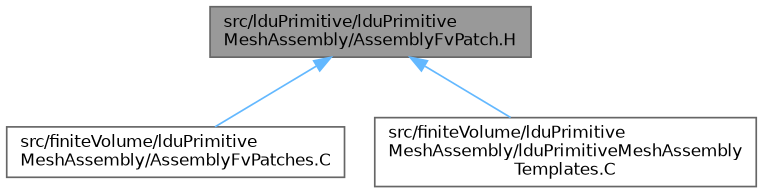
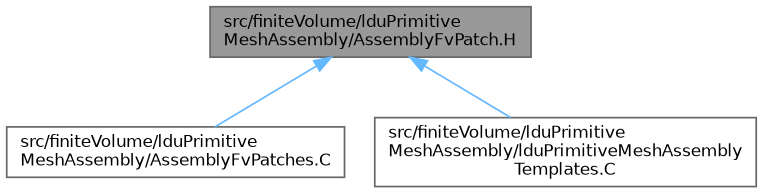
node "src/lduPrimitive/lduPrimitive MeshAssembly/AssemblyFvPatch.H": label "src/lduPrimitive/lduPrimitive MeshAssembly/AssemblyFvPatch.H" -> "src/finiteVolume/lduPrimitive MeshAssembly/AssemblyFvPatch.H"
